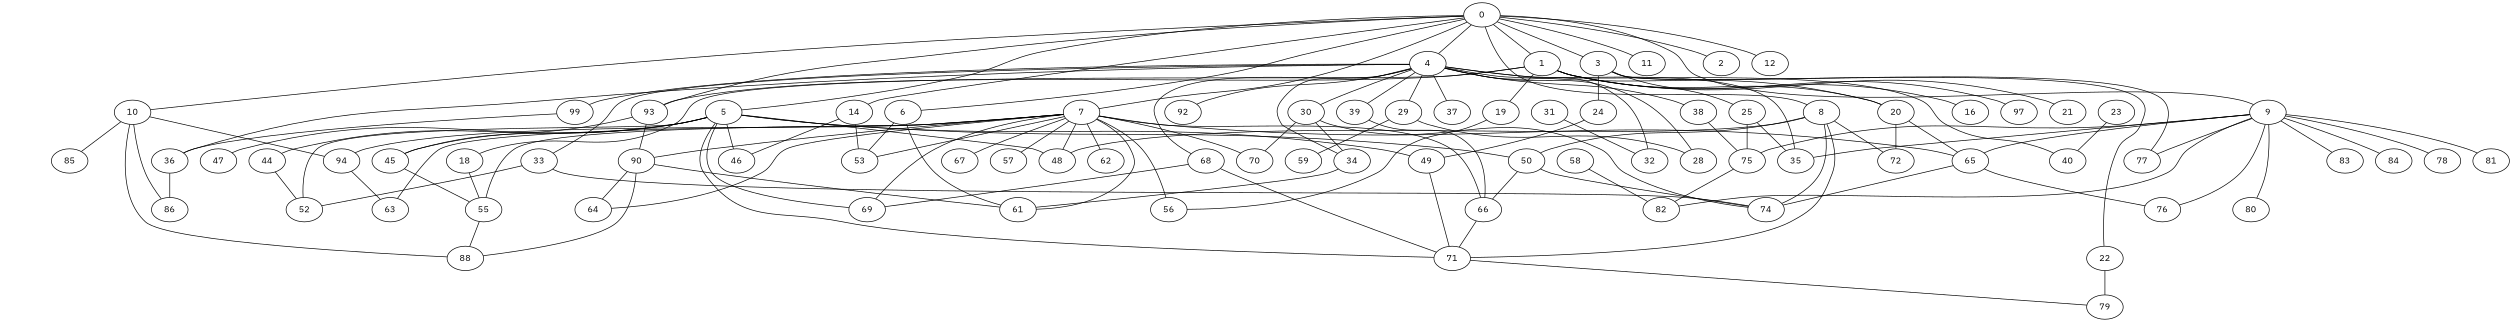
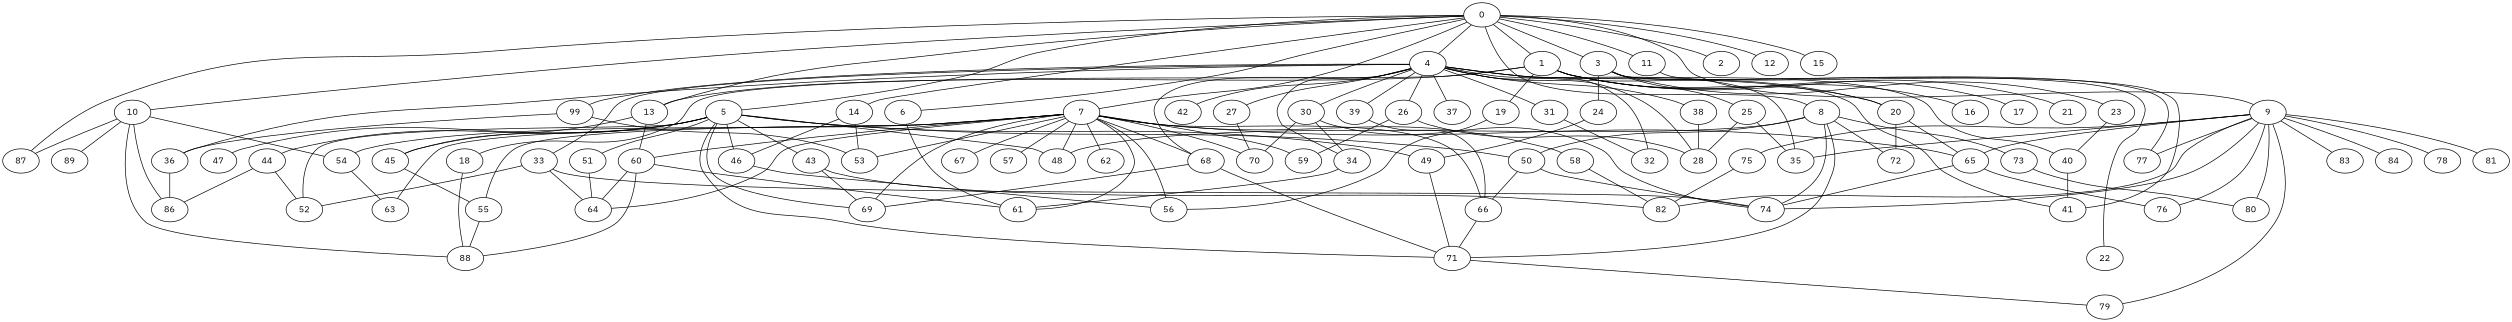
node "15": added
edge "3" -- "23": added
edge "4" -- "31": added
node "93": label "93" -> "13"
node "92": label "92" -> "42"
node "27": added
node "29": label "29" -> "26"
node "97": label "97" -> "17"
edge "7" -- "58": added
edge "7" -- "59": added
edge "6" -- "53": now "99" -- "53"
edge "38" -- "75": now "38" -- "28"
edge "25" -- "75": now "25" -- "28"
edge "7" -- "68": added
node "87": added
node "85": label "85" -> "89"
node "94": label "94" -> "54"
node "51": added
node "90": label "90" -> "60"
node "43": added
node "73": added
edge "44" -- "86": added
edge "18" -- "55": now "18" -- "88"
edge "33" -- "64": added
edge "46" -- "56": added
edge "9" -- "74": added
node "41": added
edge "22" -- "79": now "9" -- "79"
